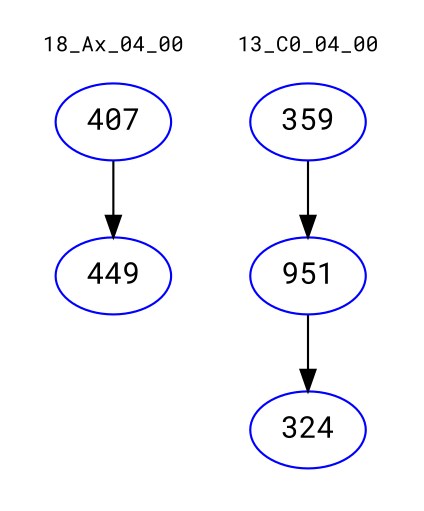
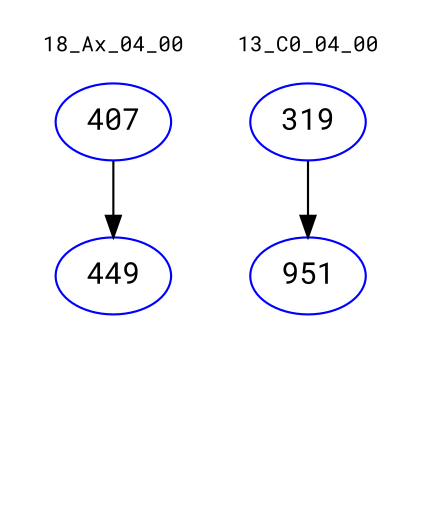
node "359": label "359" -> "319"
node "324": removed
